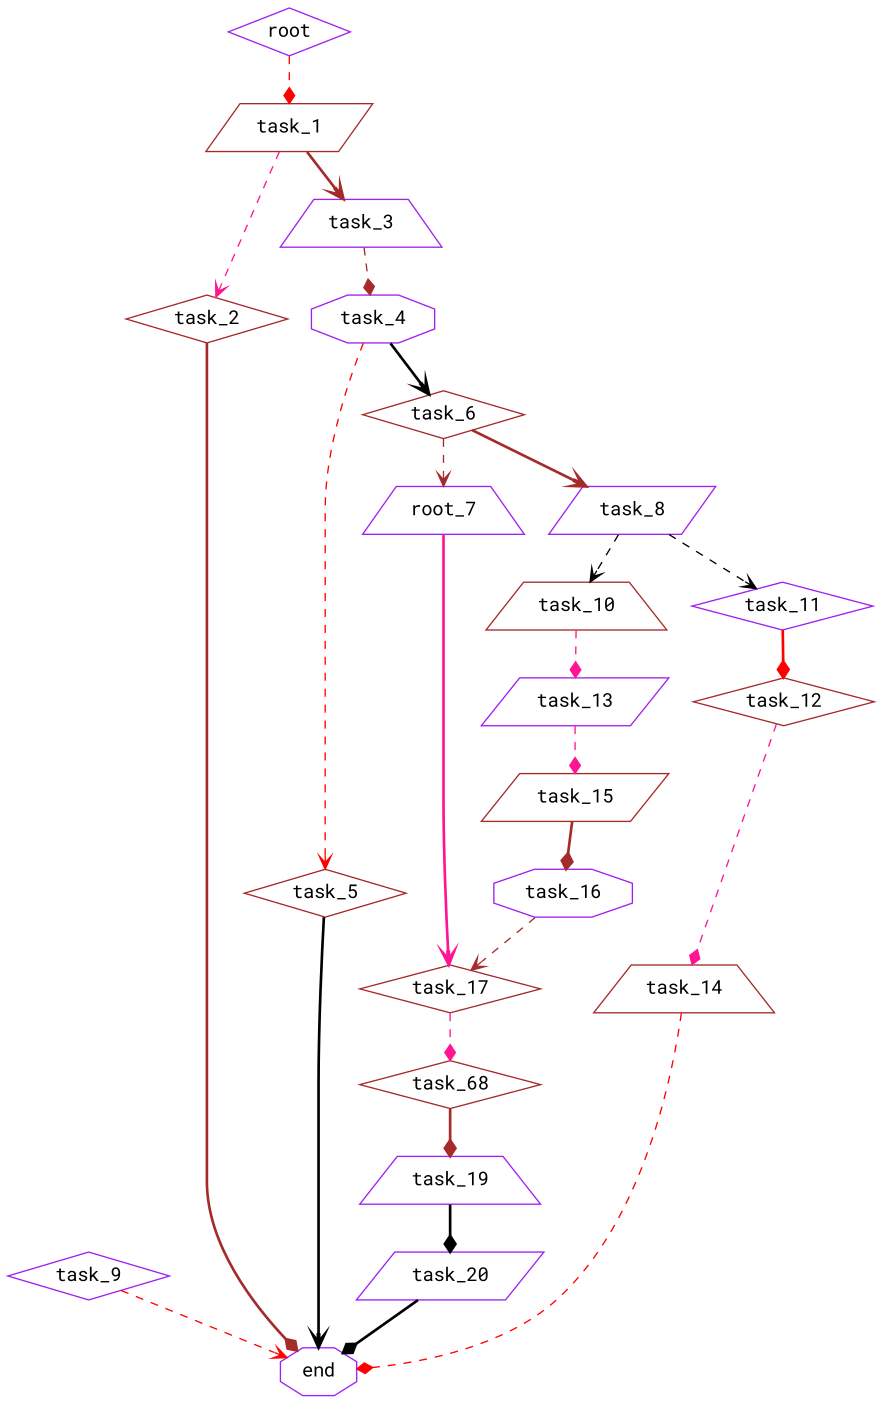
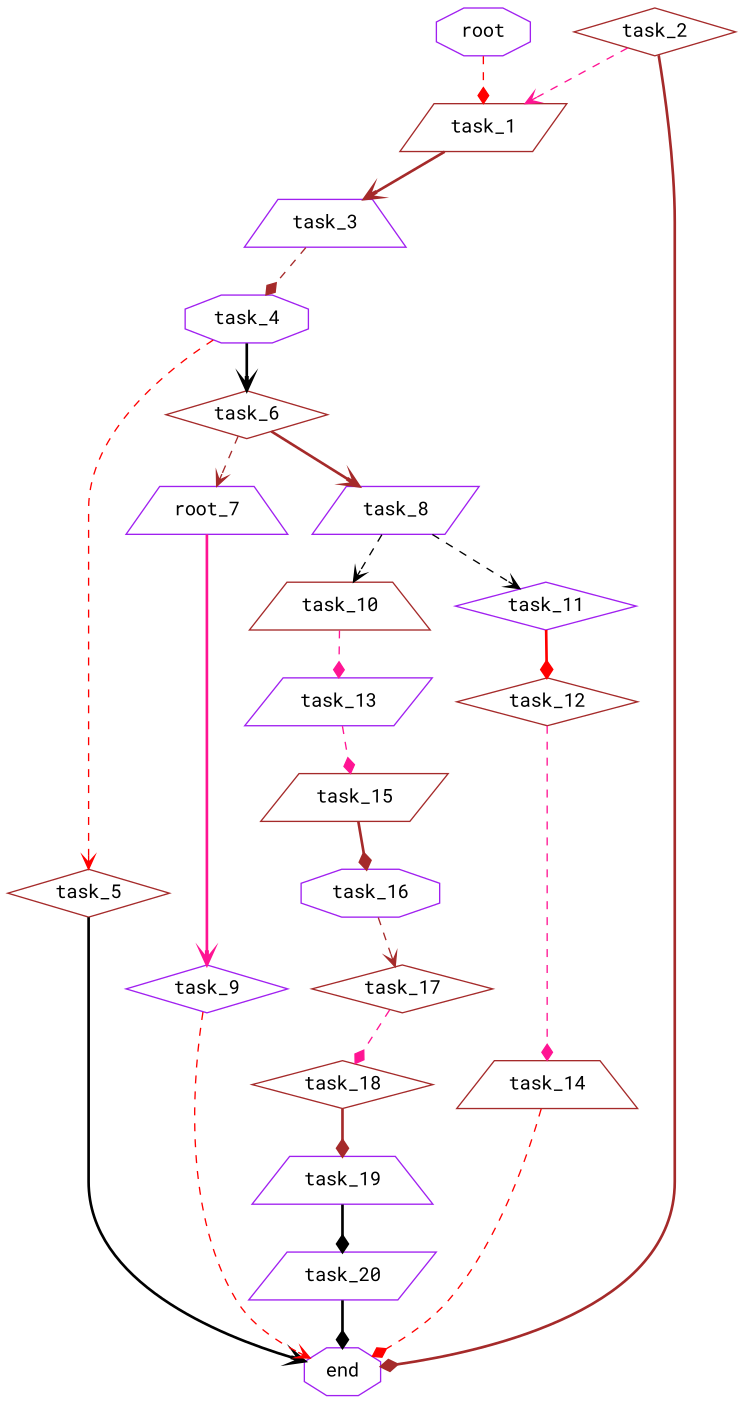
node "root": shape diamond -> octagon
edge "task_1" -> "task_2": reversed
edge "root_7" -> "task_17": now "root_7" -> "task_9"
node "task_68": label "task_68" -> "task_18"
